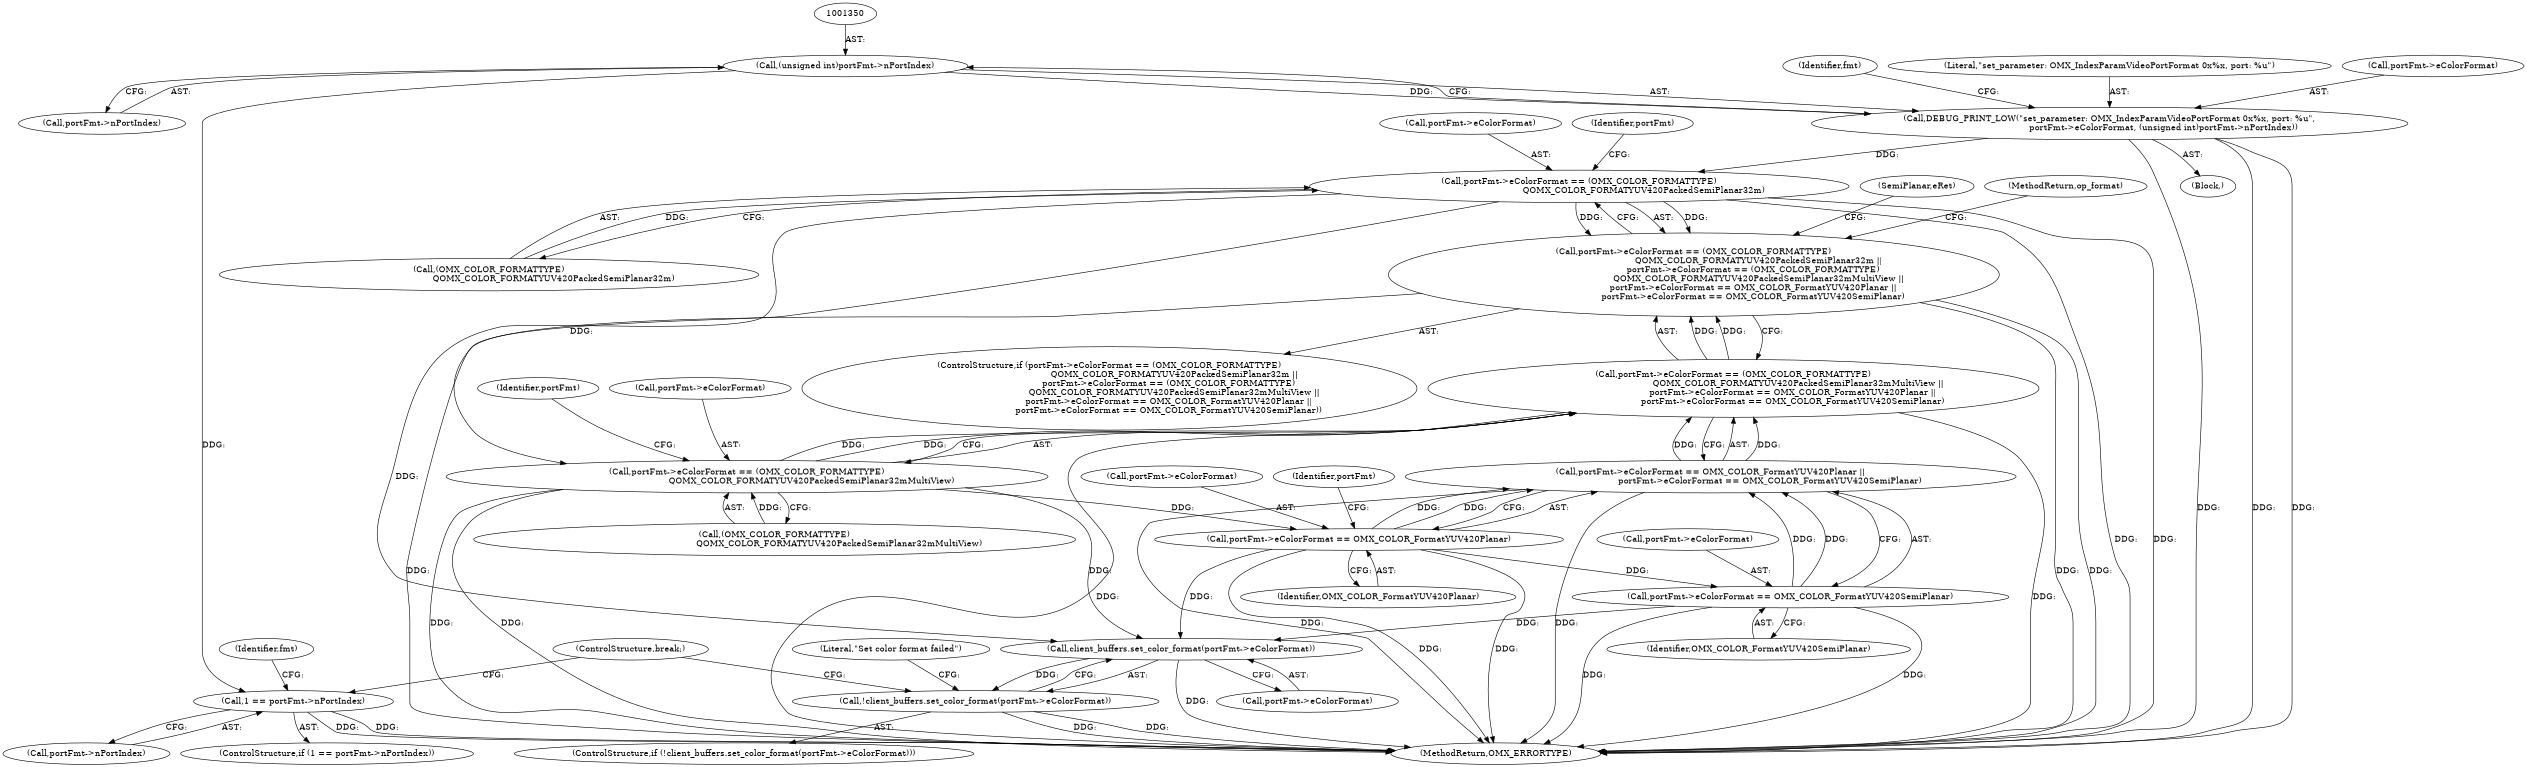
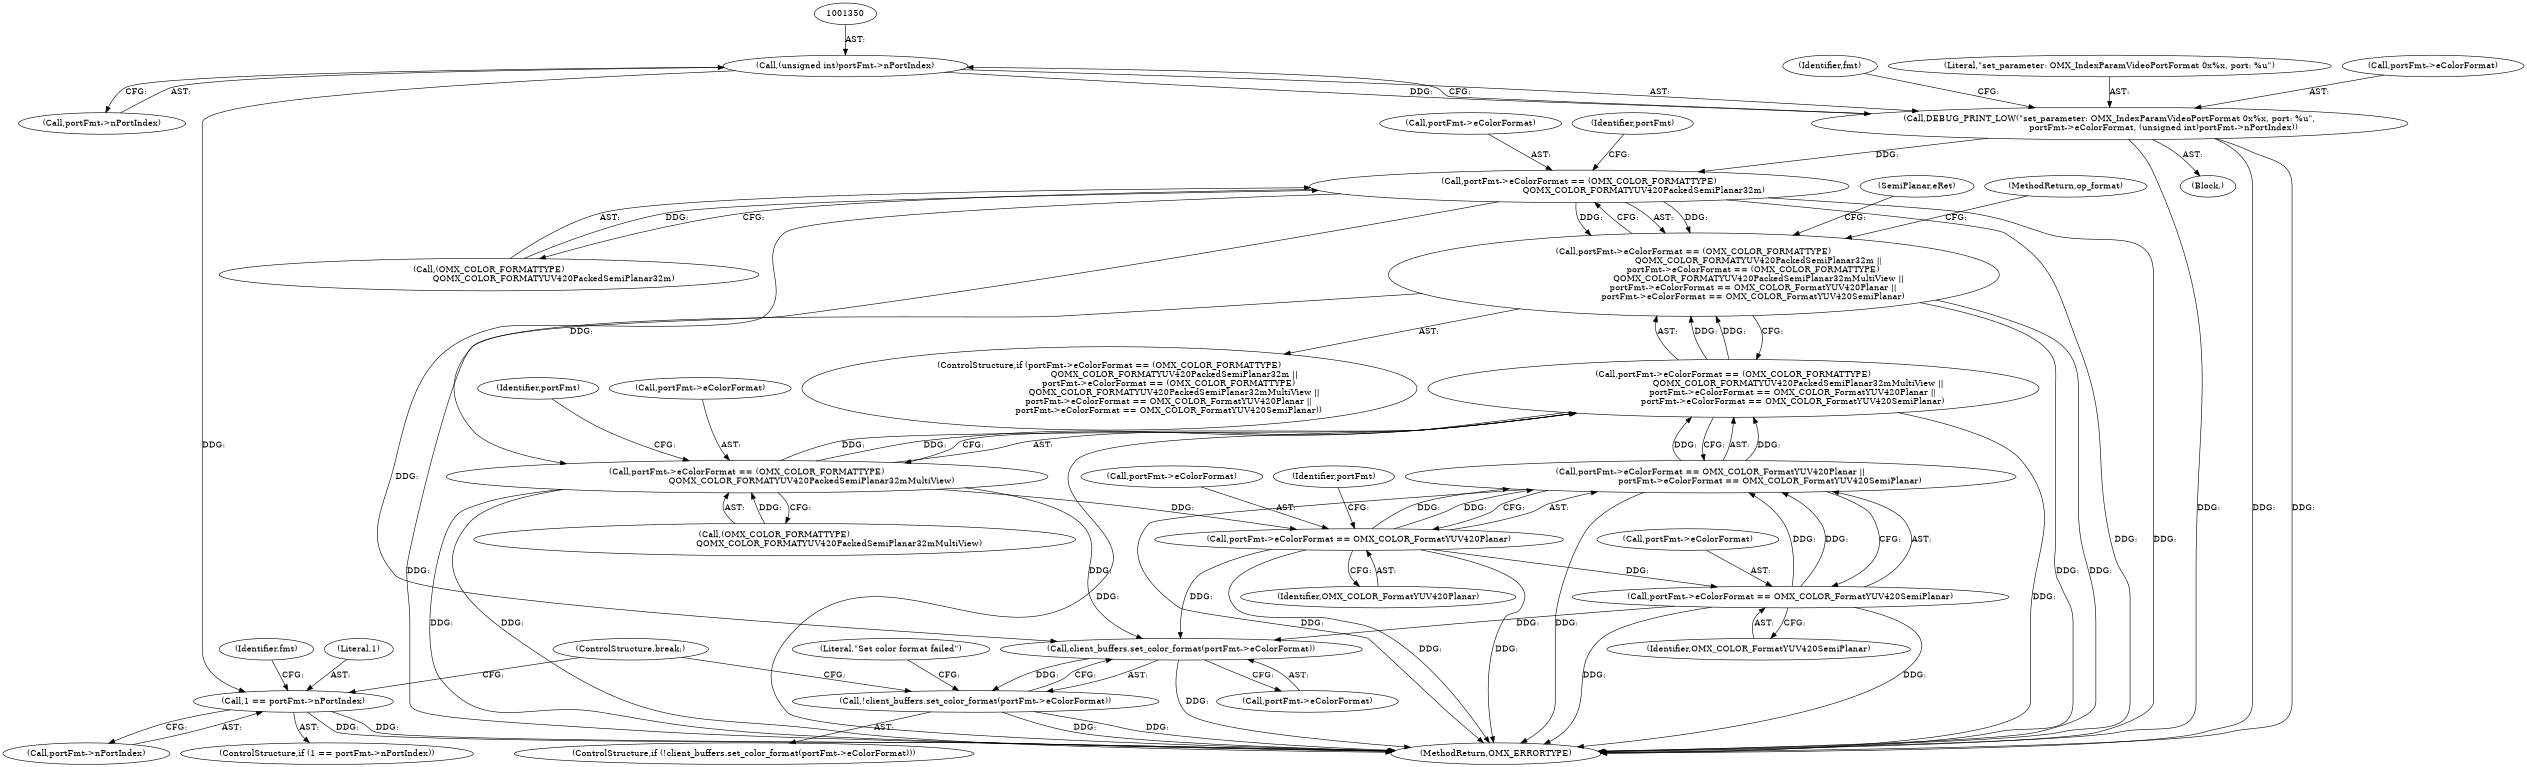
node "(Literal,1)": added
